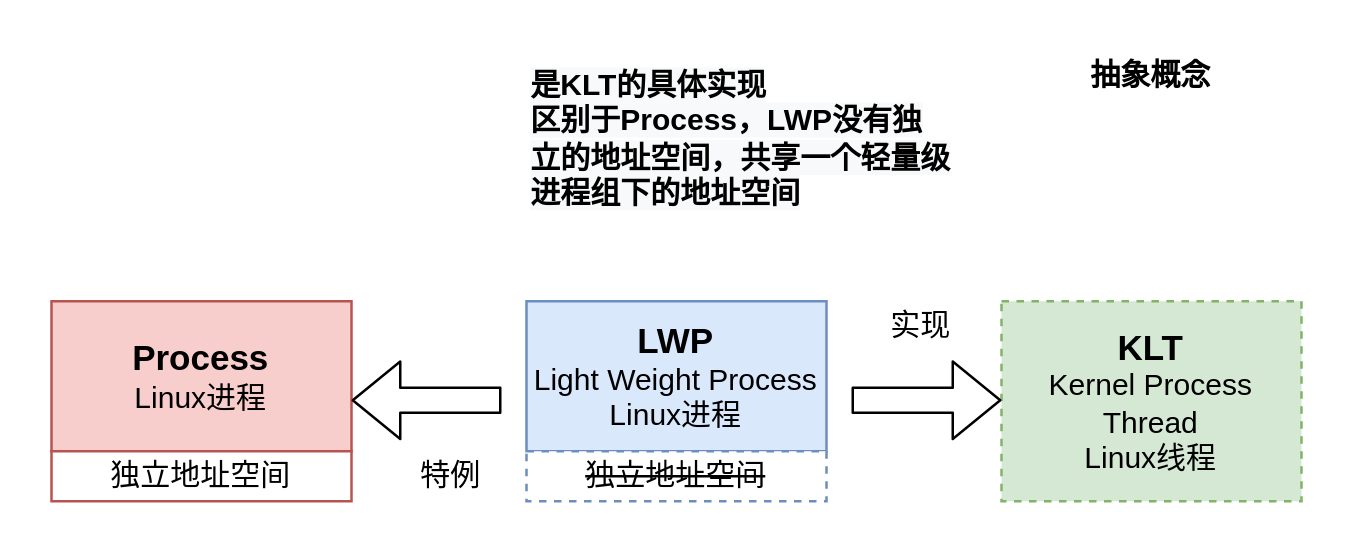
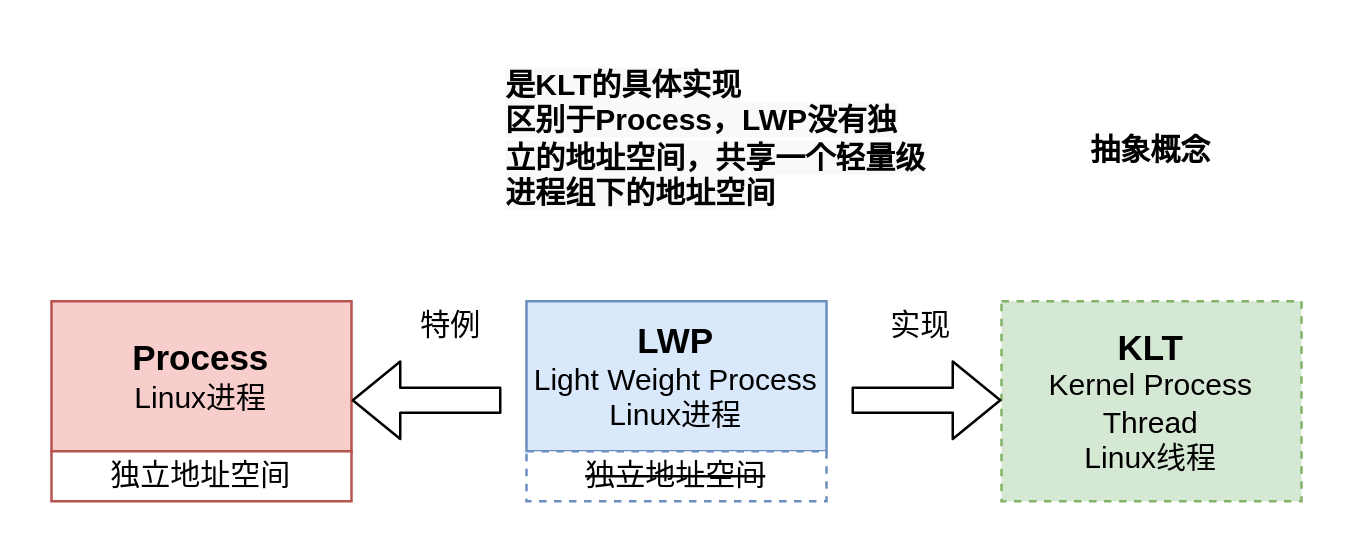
node "抽象概念": moved (1151, 76) -> (1151, 151)
node "是KLT的具体实现 区别于Process，LWP没有独立的地址空间，共享一个轻量级进程组下的地址空间": moved (739, 151) -> (714, 151)
node "特例": moved (451, 476) -> (451, 326)
